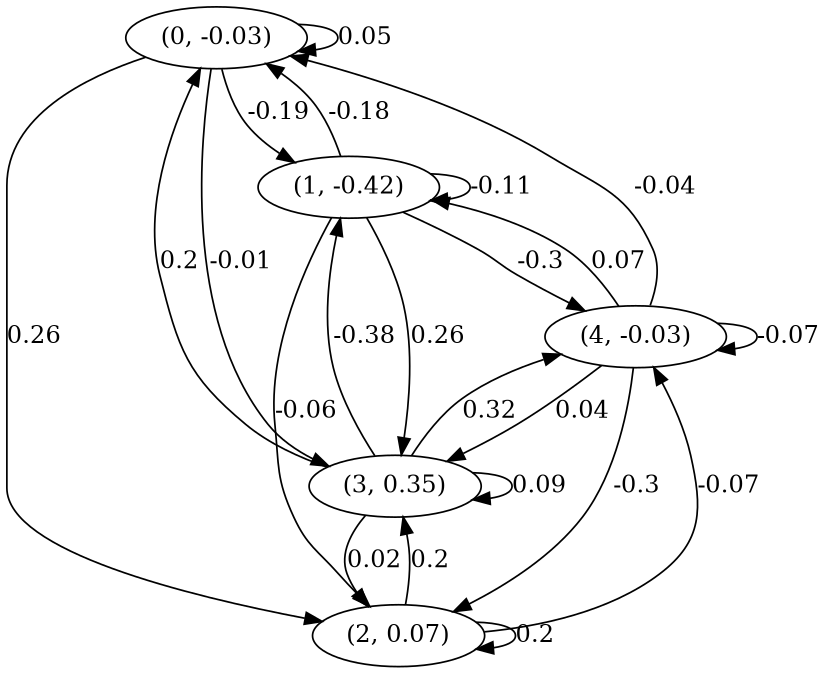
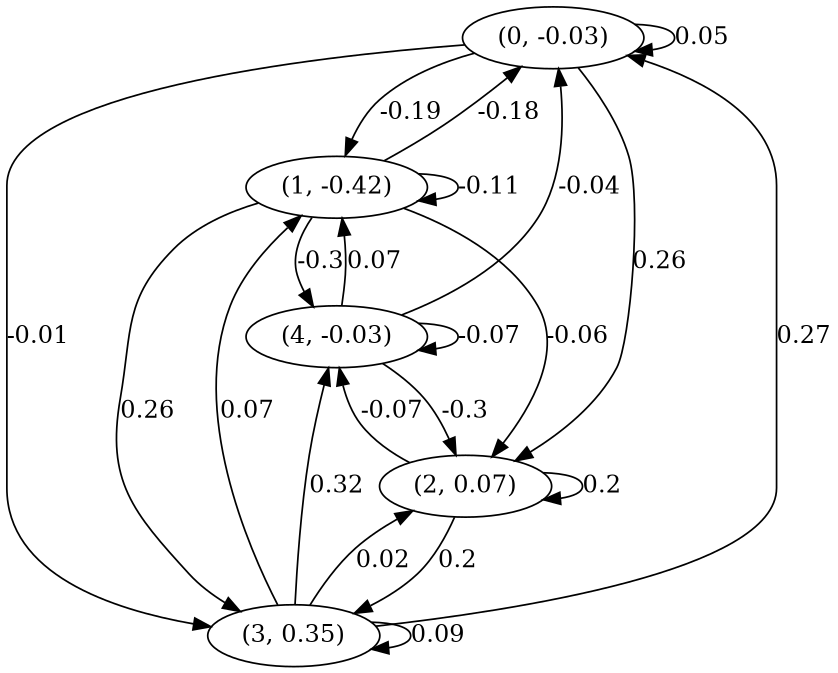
edge "(3, 0.35)" -> "(0, -0.03)": label "0.2" -> "0.27"
edge "(3, 0.35)" -> "(1, -0.42)": label "-0.38" -> "0.07"
edge "(4, -0.03)" -> "(3, 0.35)": removed, label "0.04"
